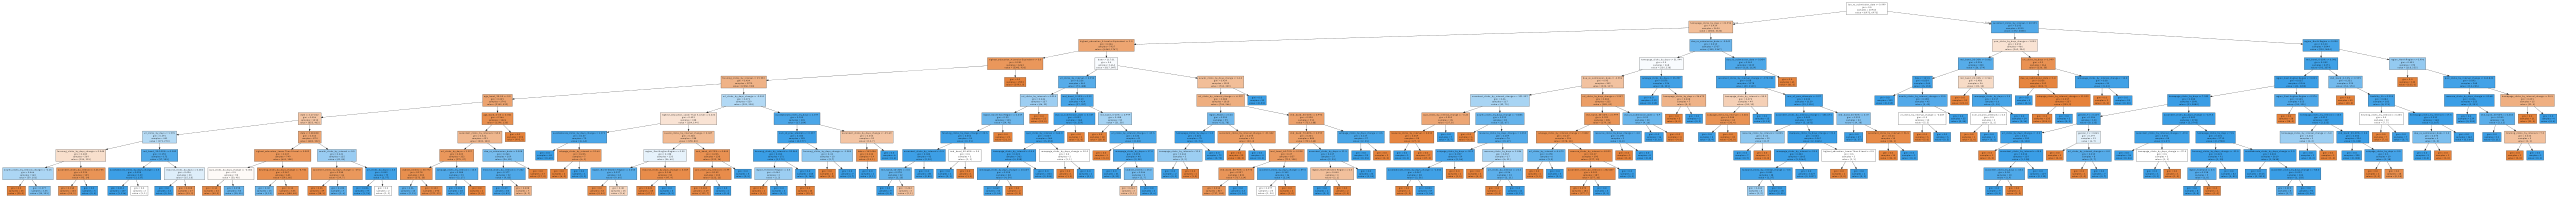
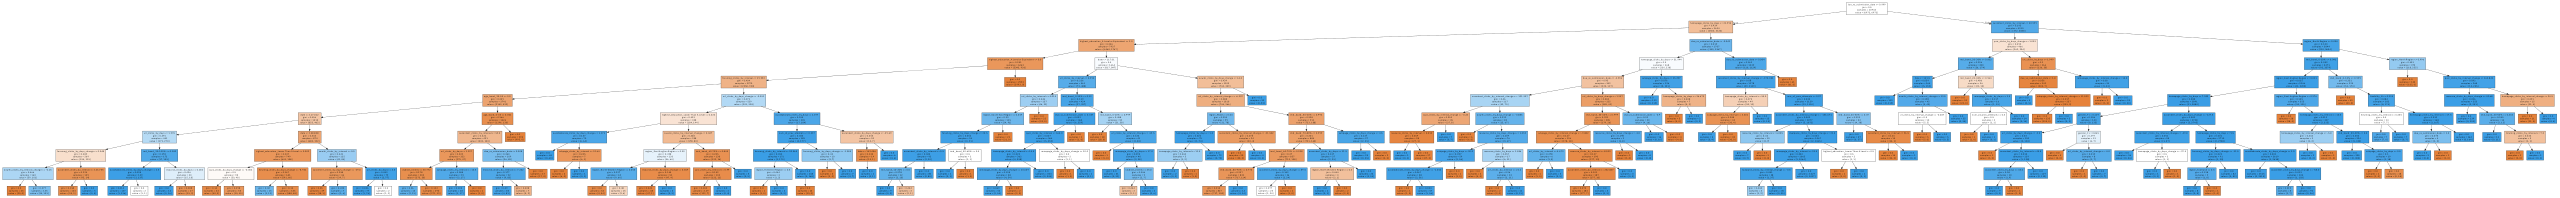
node "gini = 0.0 samples = 7 value = [7, 0]": fillcolor #e58139ff -> #399de5e7
node "gini = 0.298 samples = 55 value = [10, 45]": fillcolor #399de5c6 -> #e58139d3
